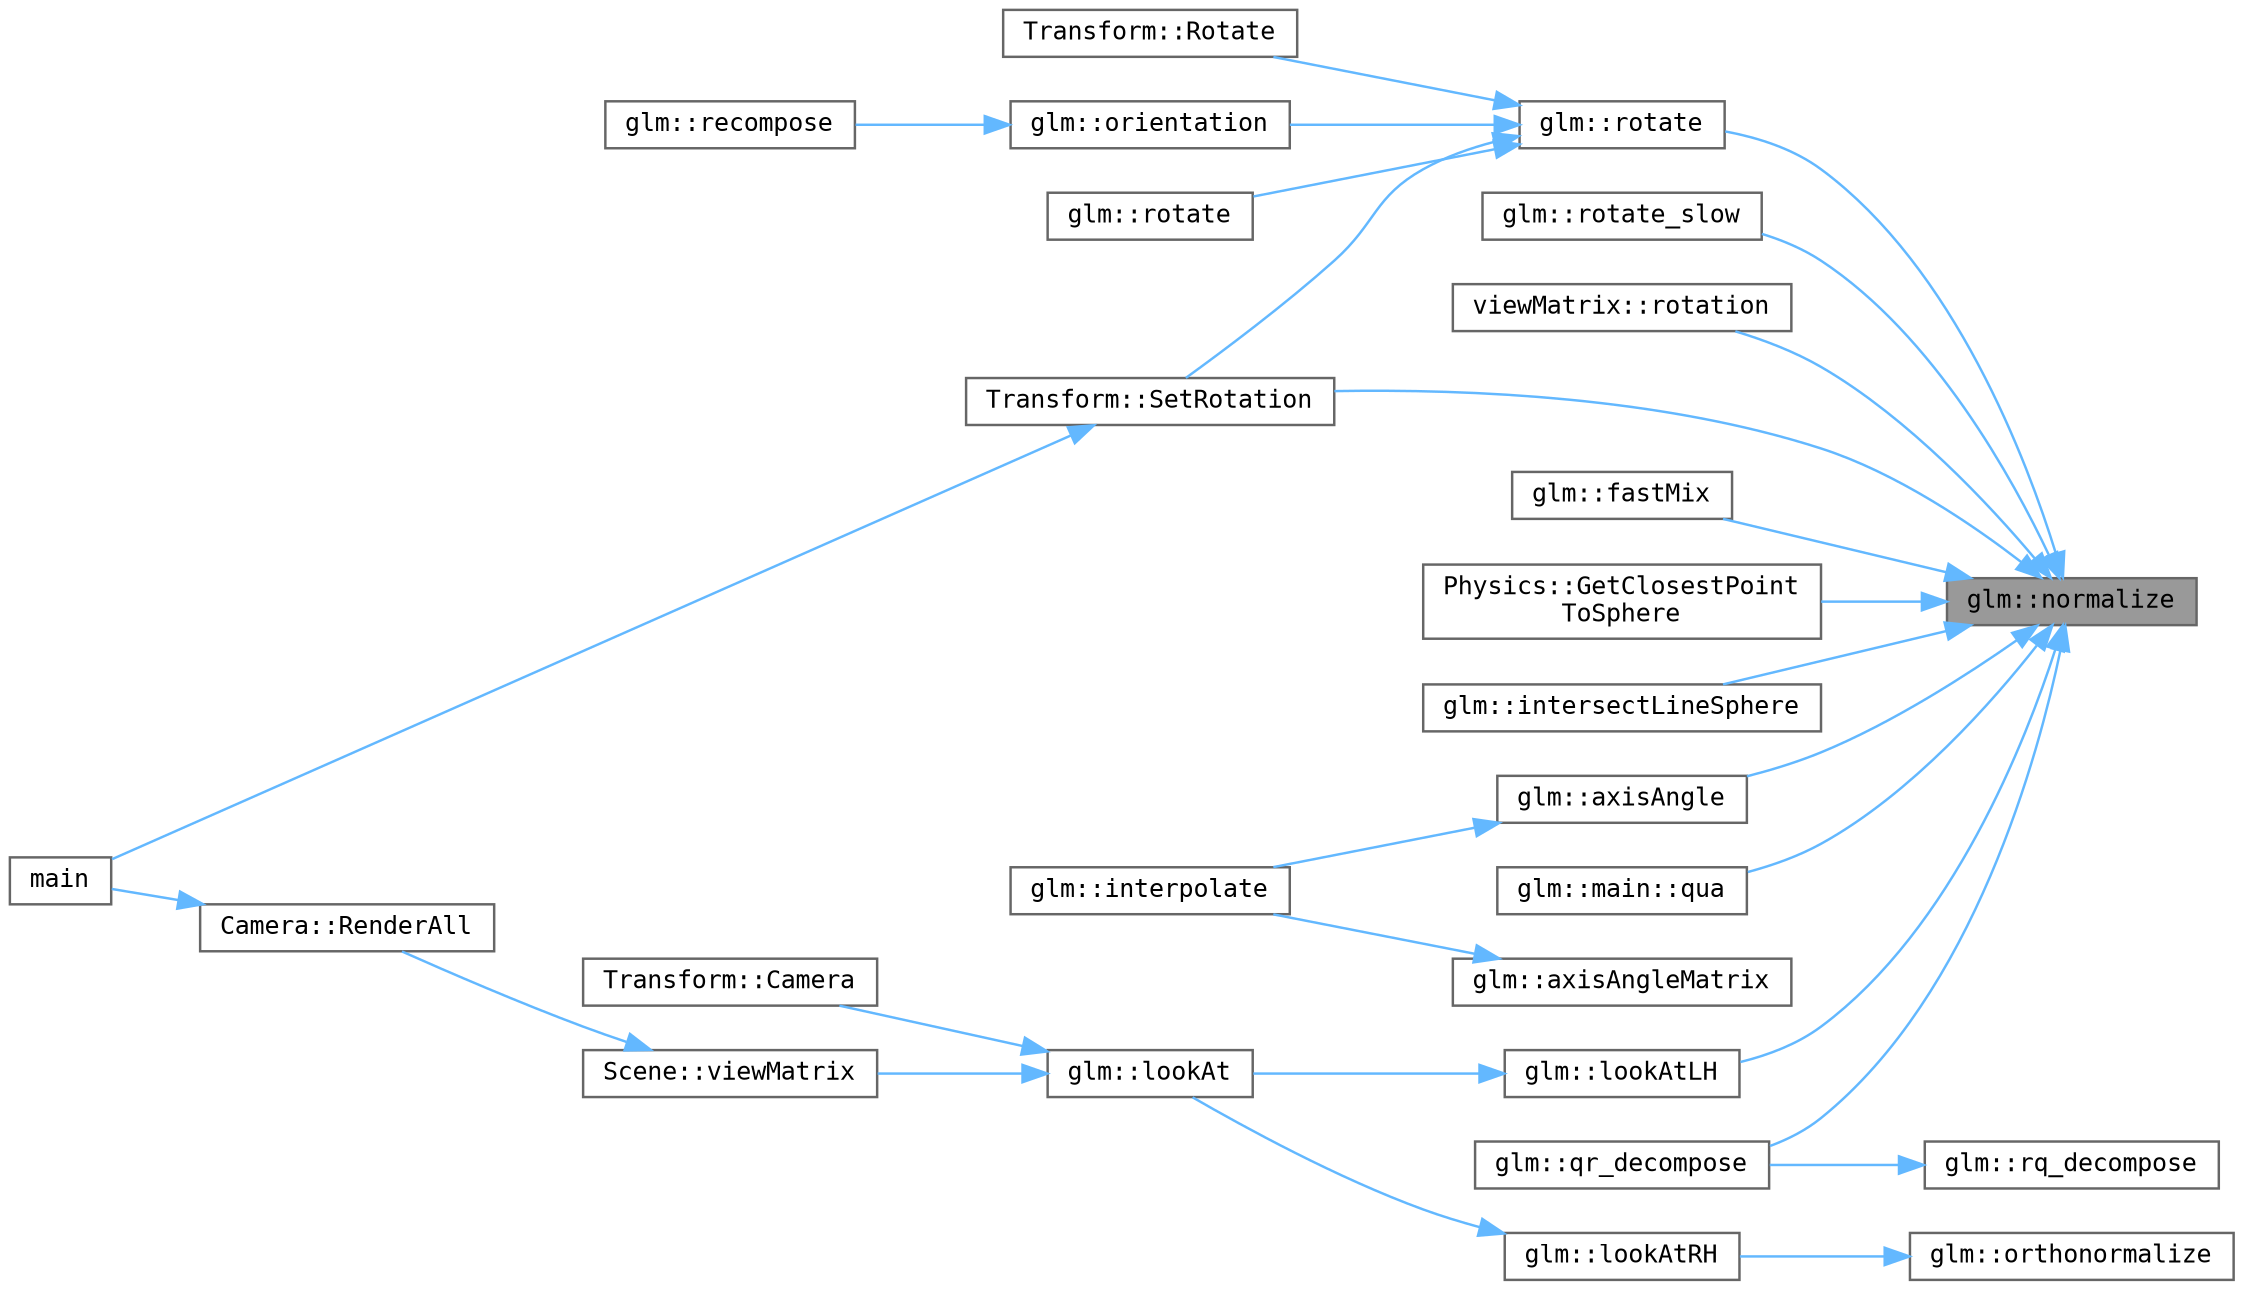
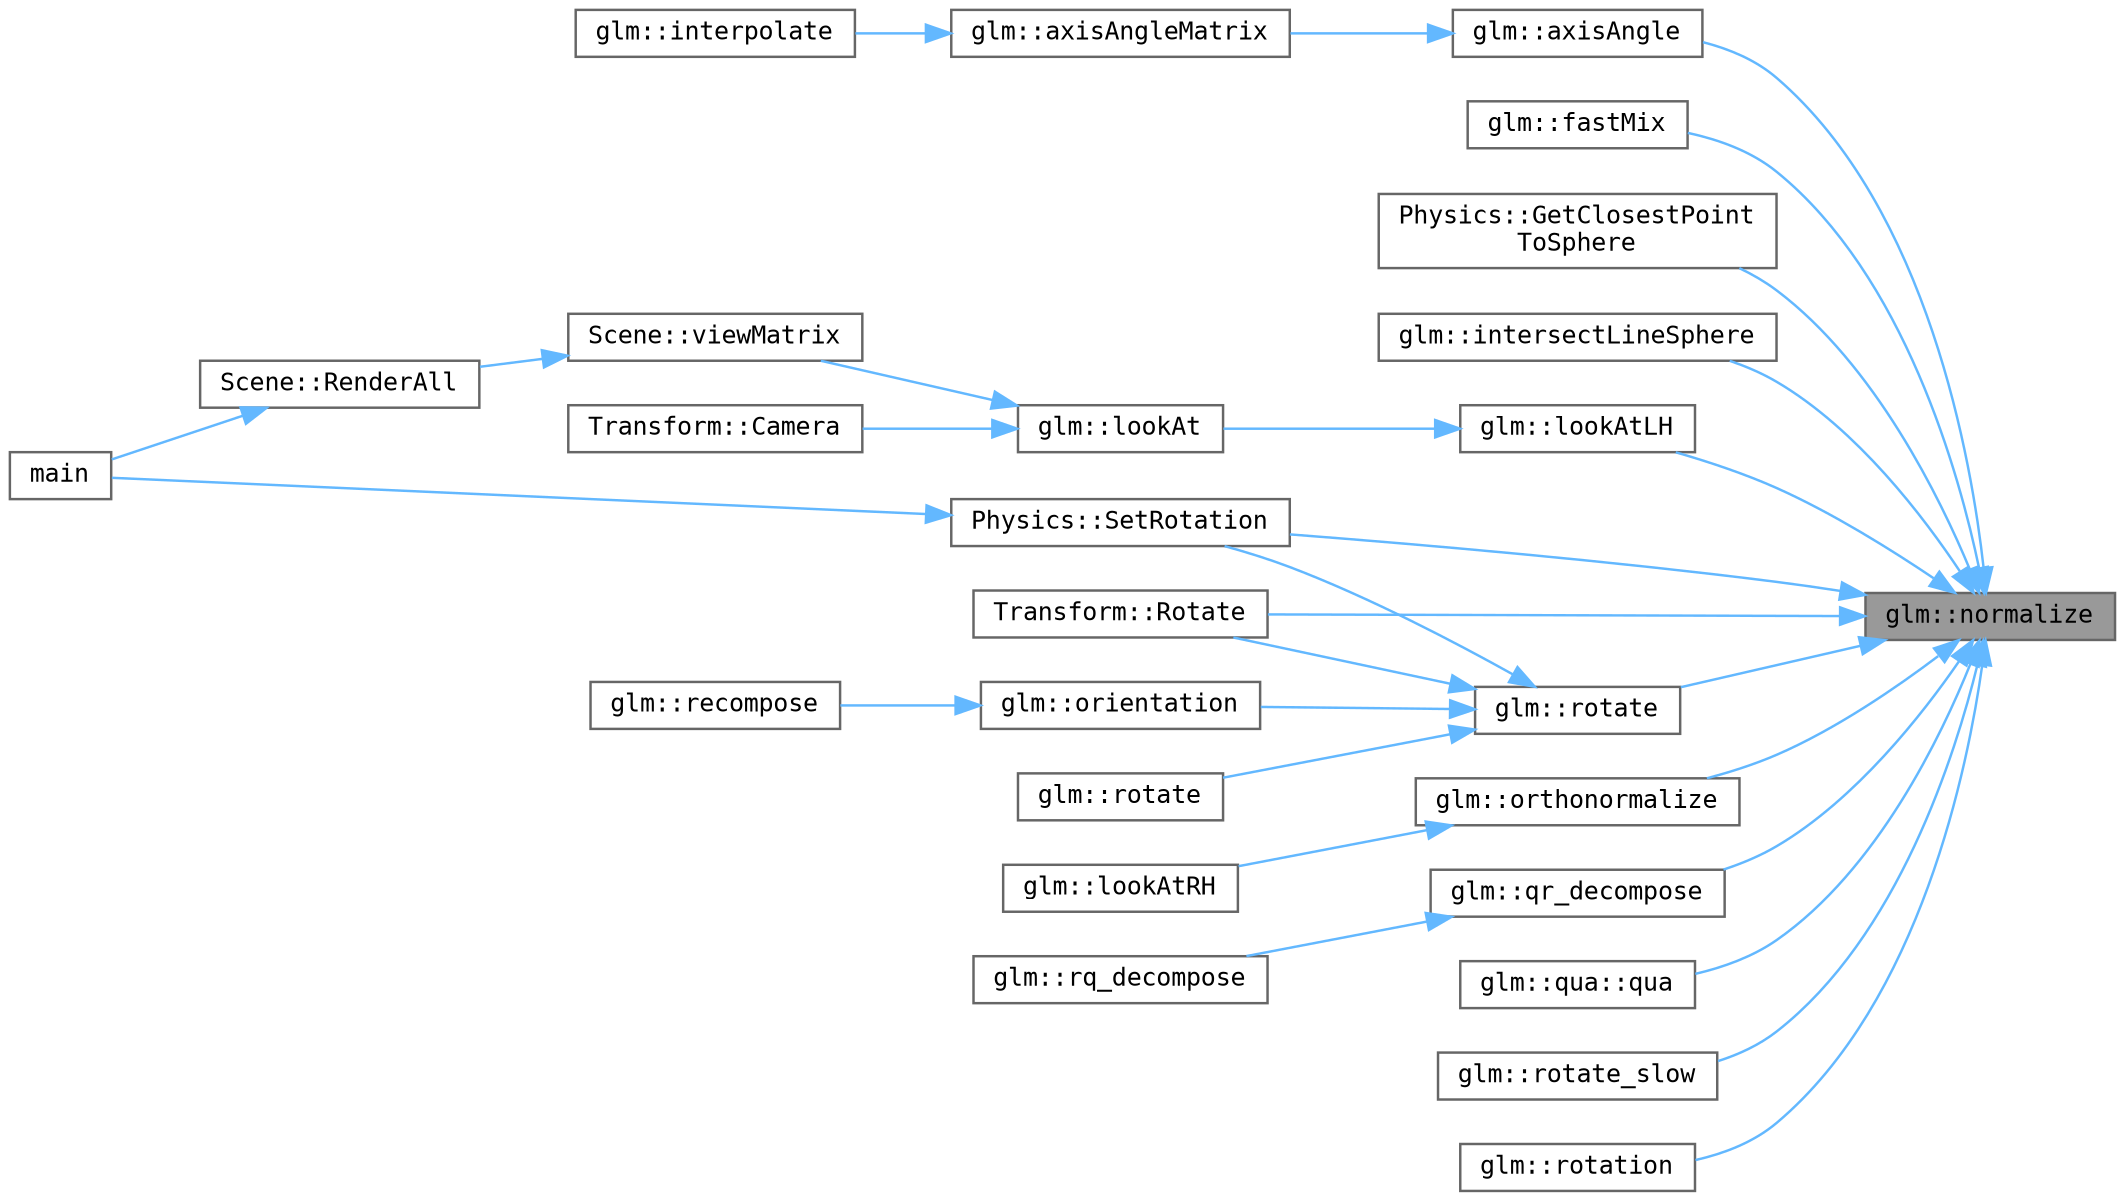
node "viewMatrix::rotation": label "viewMatrix::rotation" -> "glm::rotation"
node "Transform::SetRotation": label "Transform::SetRotation" -> "Physics::SetRotation"
edge "Transform::Rotate" -> "glm::normalize": added
edge "glm::orthonormalize" -> "glm::normalize": added
edge "glm::interpolate" -> "glm::axisAngle": now "glm::axisAngleMatrix" -> "glm::axisAngle"
node "glm::main::qua": label "glm::main::qua" -> "glm::qua::qua"
node "Camera::RenderAll": label "Camera::RenderAll" -> "Scene::RenderAll"
edge "glm::qr_decompose" -> "glm::rq_decompose": reversed
edge "glm::lookAt" -> "glm::lookAtRH": removed
